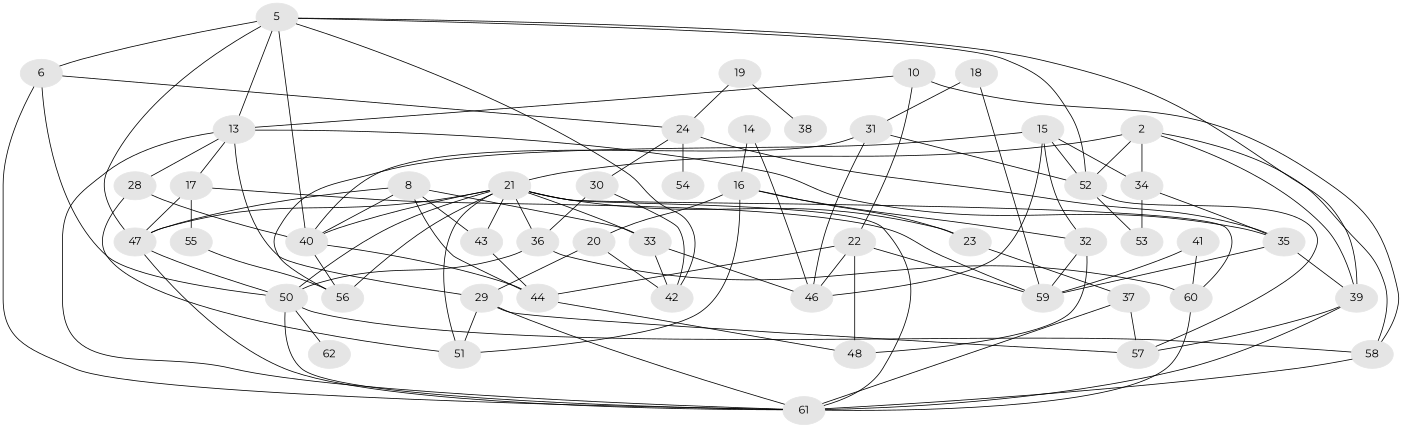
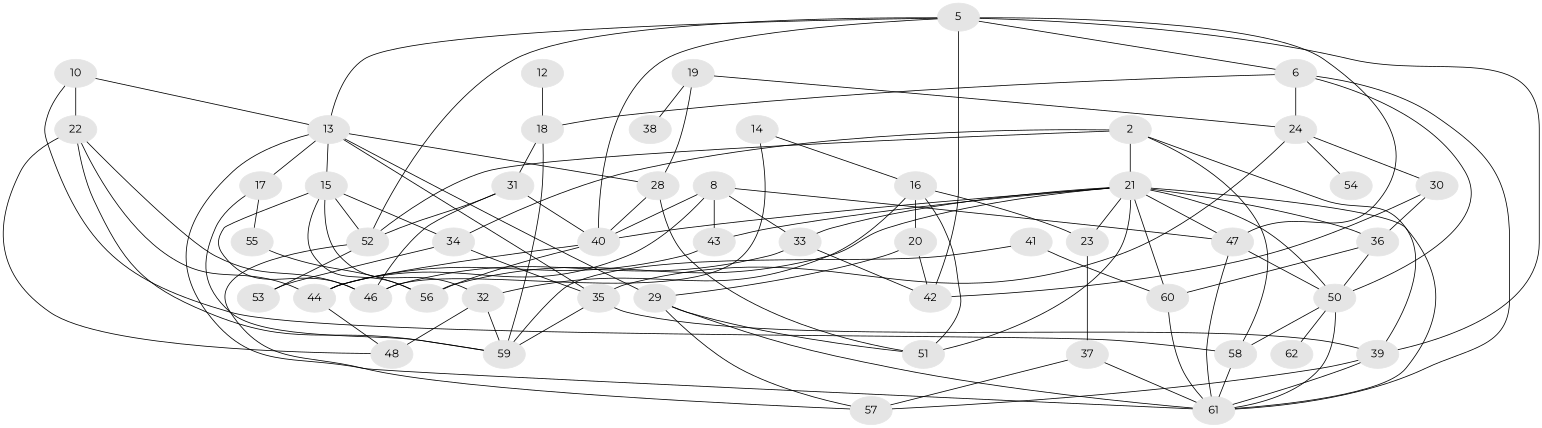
node "12": added
edge "6" -- "18": added
edge "19" -- "28": added
edge "13" -- "15": added
edge "17" -- "47": removed
